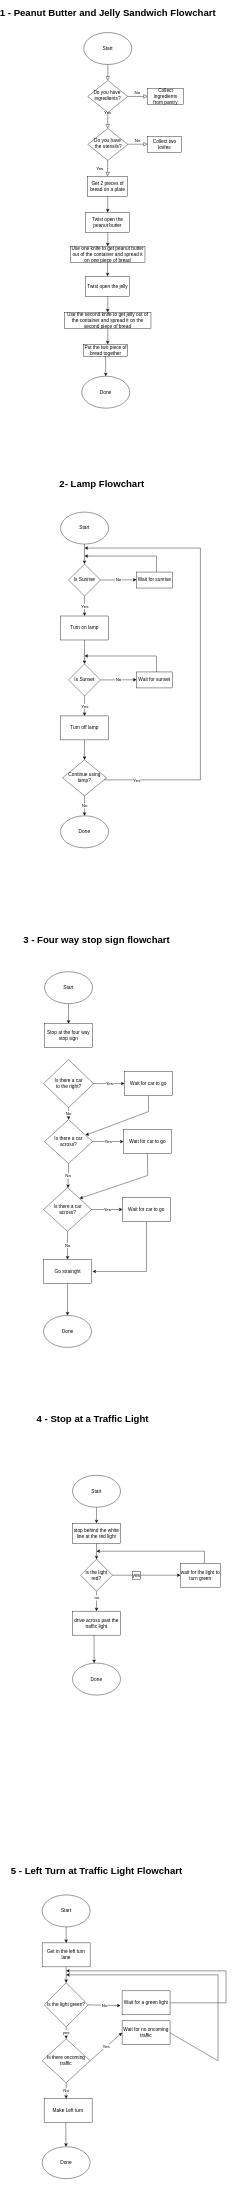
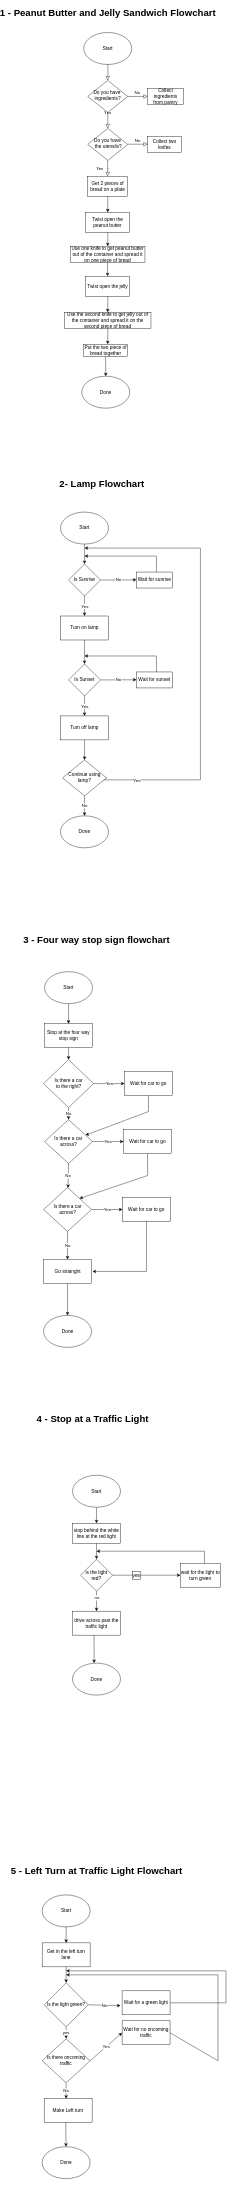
edge "Stop at the four way stop sign" -> "Is there a car to the right?": added
